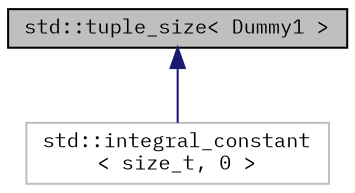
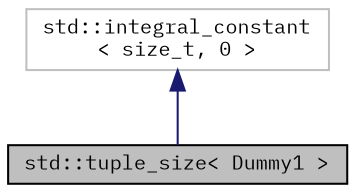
edge "std::integral_constant < size_t, 0 >" -> "std::tuple_size< Dummy1 >": reversed
